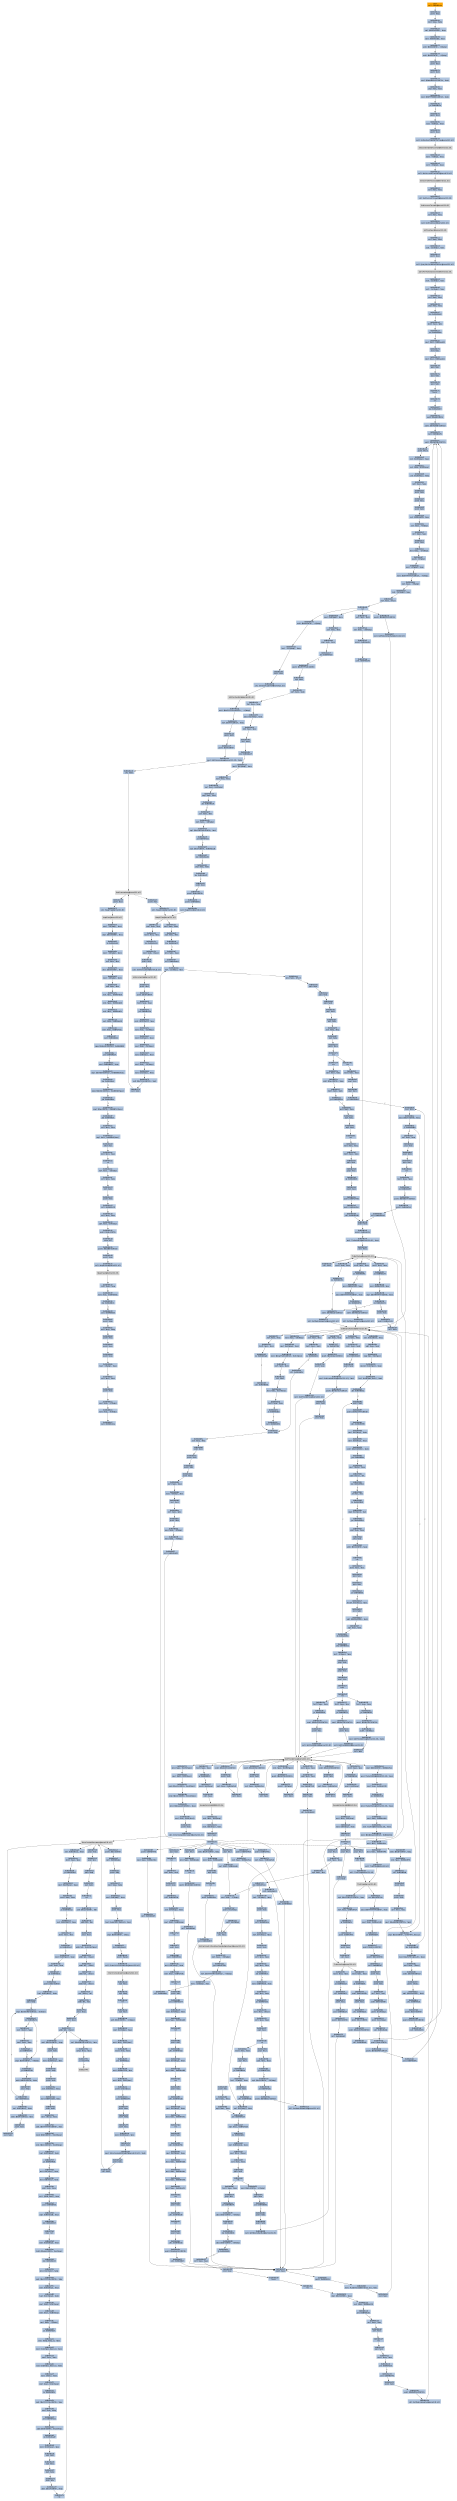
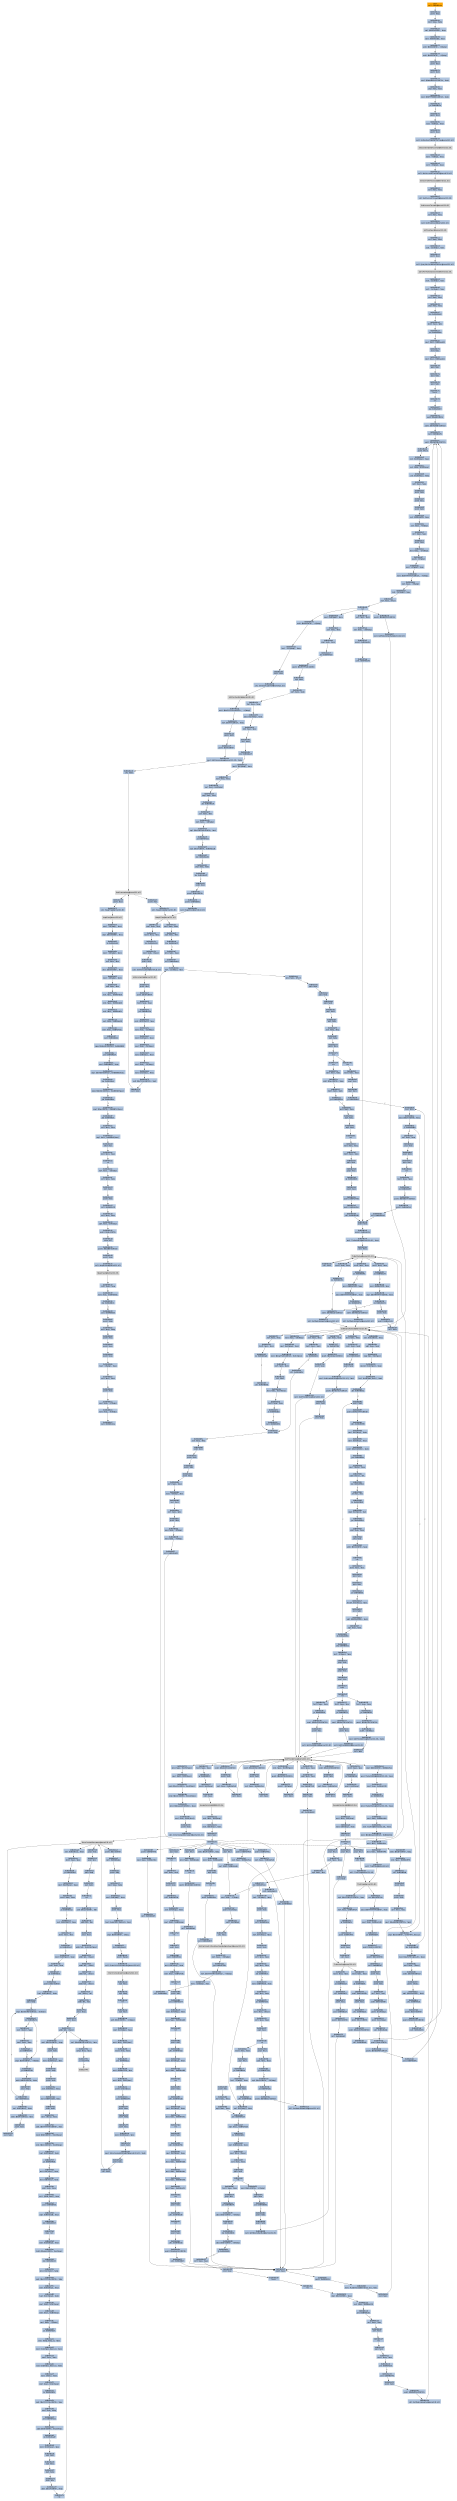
edge "0x0048724f pushl 0xc(%ebp)" -> "0x00487255 call %esi": now "0x0048724f pushl 0xc(%ebp)" -> "0x00487252 pushl 0x8(%ebp)"
